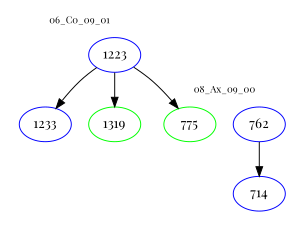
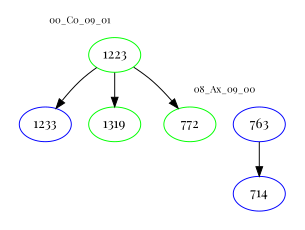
cluster "06_C0_09_01": label "06_C0_09_01" -> "00_C0_09_01"
node "1223": color blue -> green
node "775": label "775" -> "772"
node "762": label "762" -> "763"
